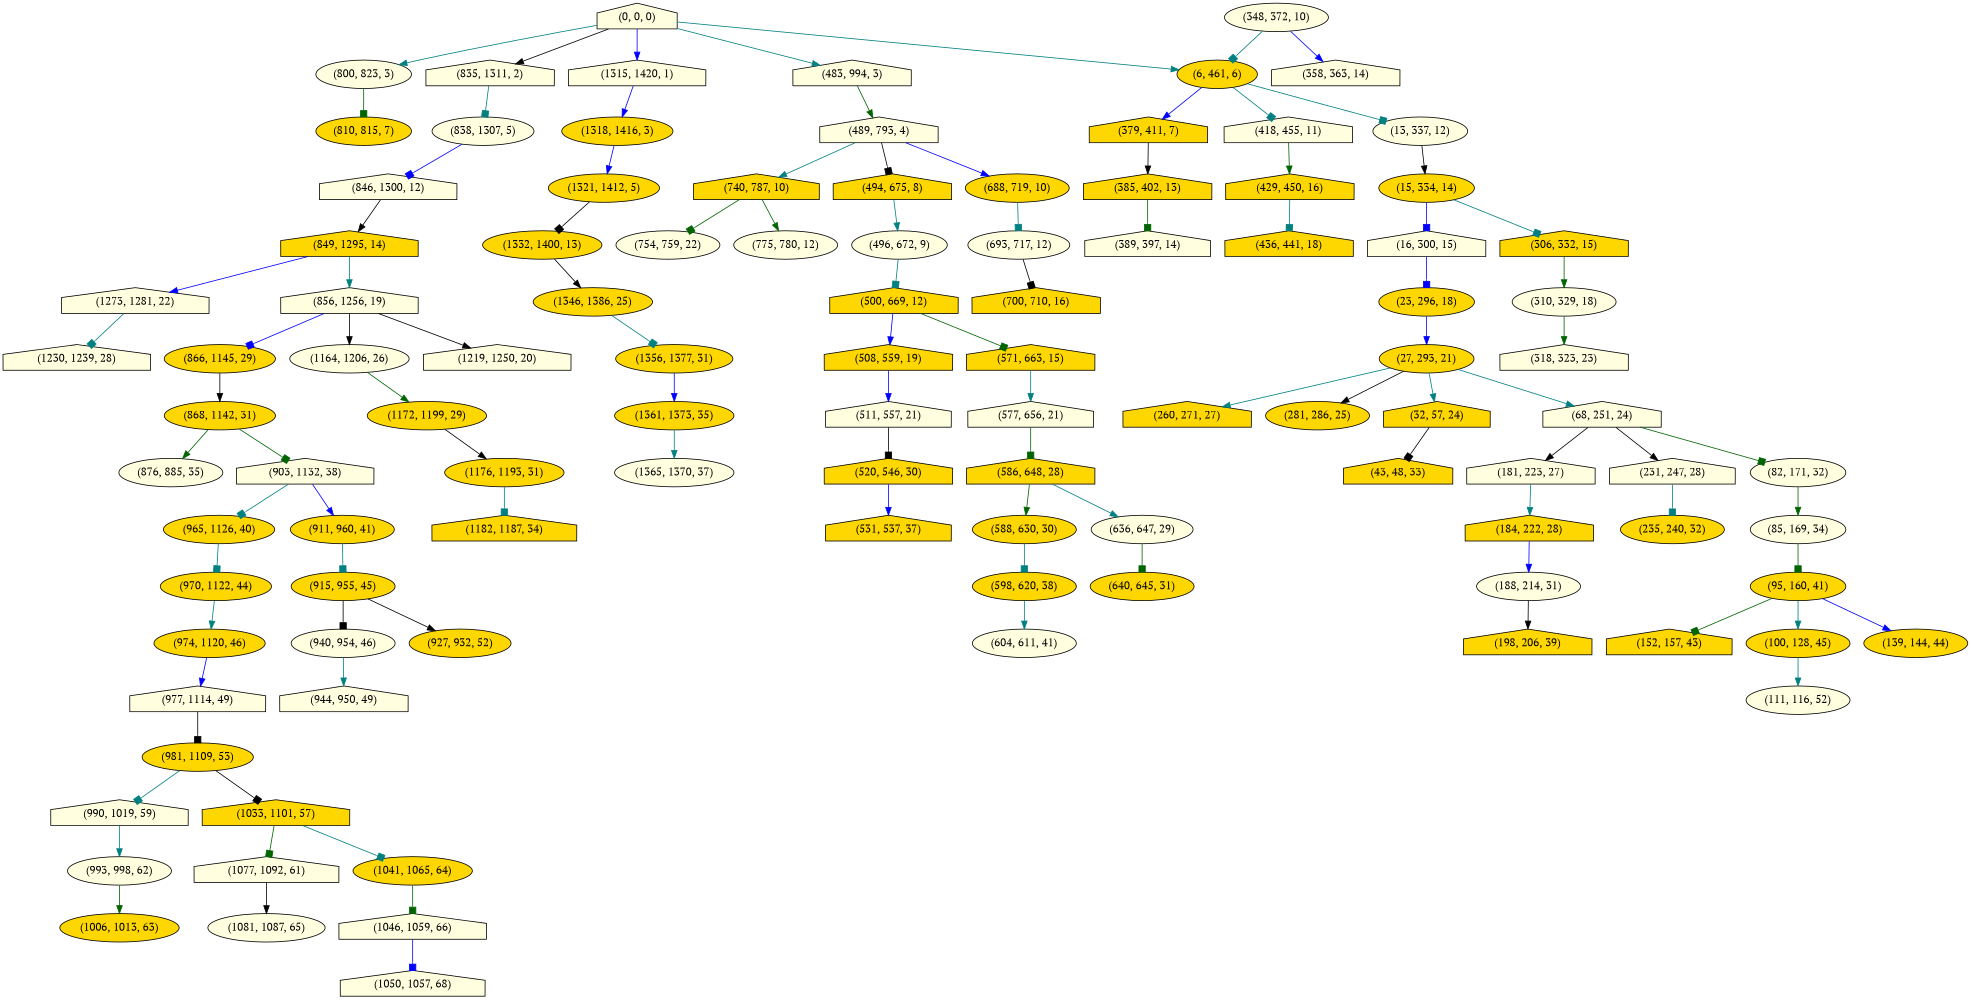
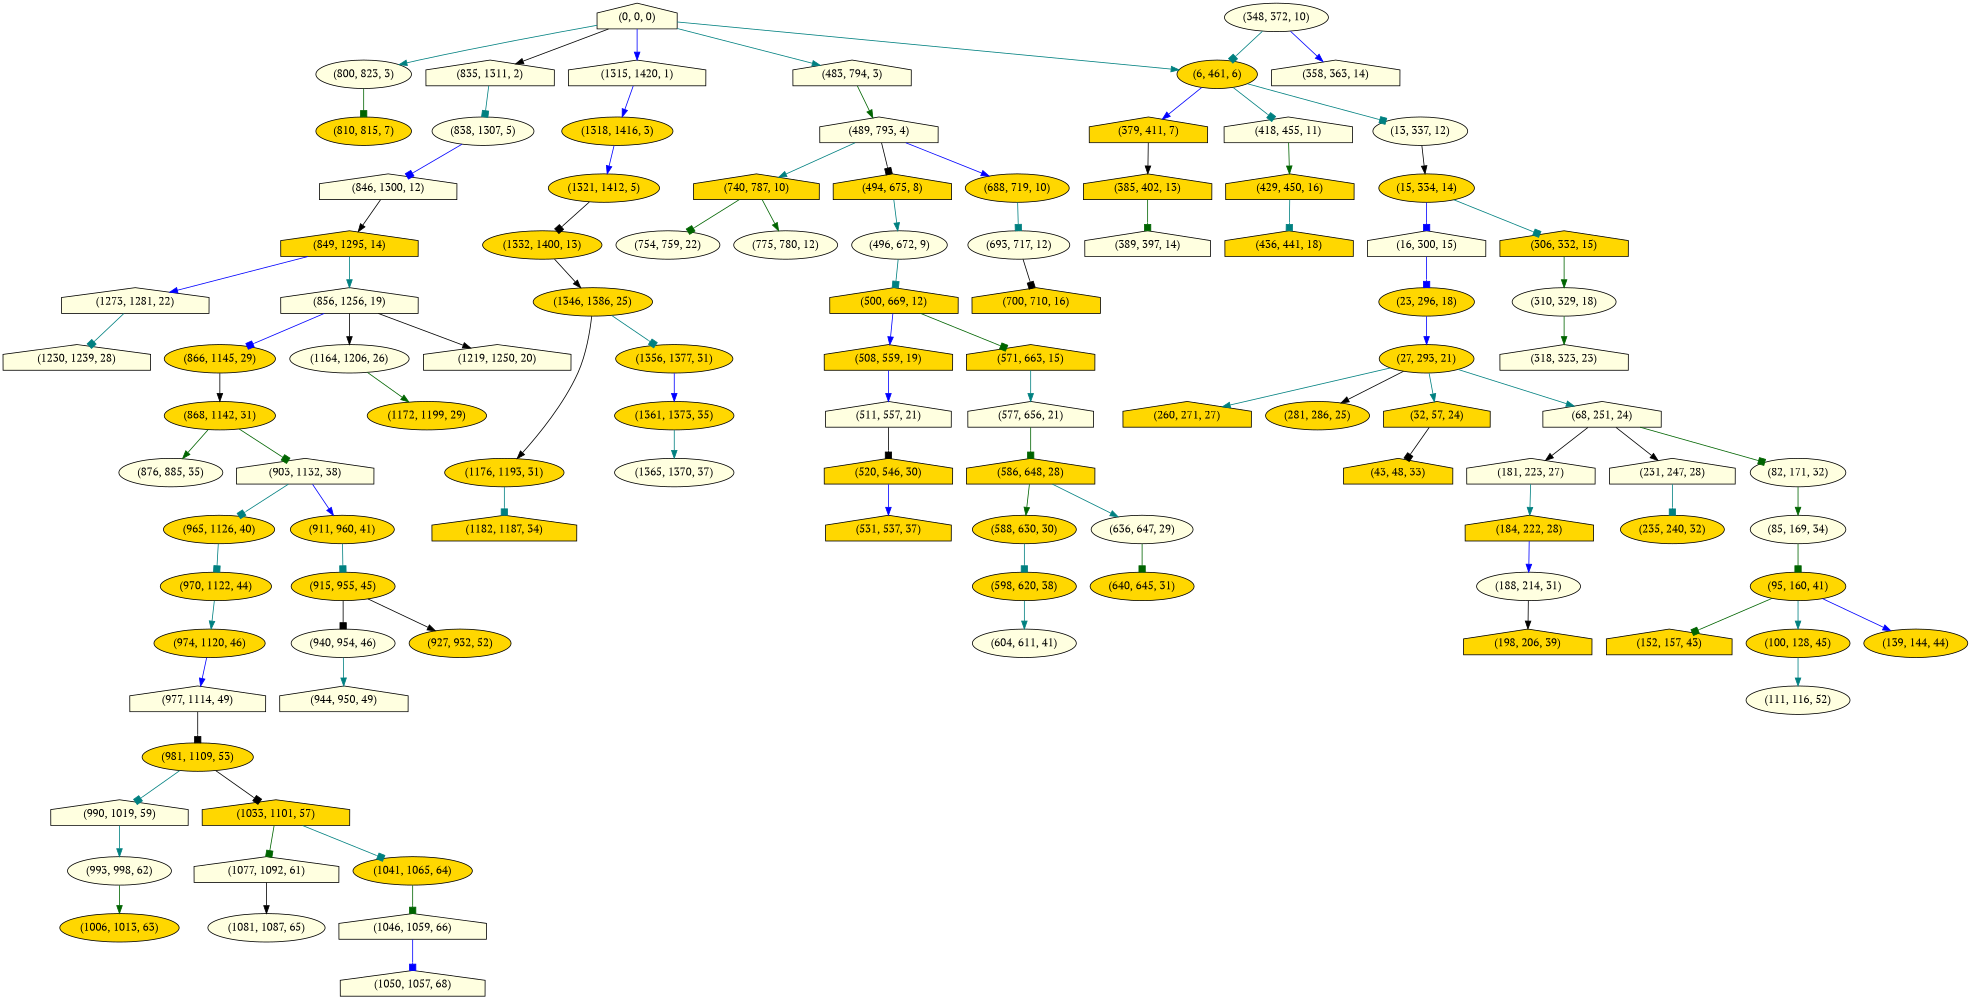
node "(483, 994, 3)": label "(483, 994, 3)" -> "(483, 794, 3)"
edge "(1172, 1199, 29)" -> "(1176, 1193, 31)": now "(1346, 1386, 25)" -> "(1176, 1193, 31)"
